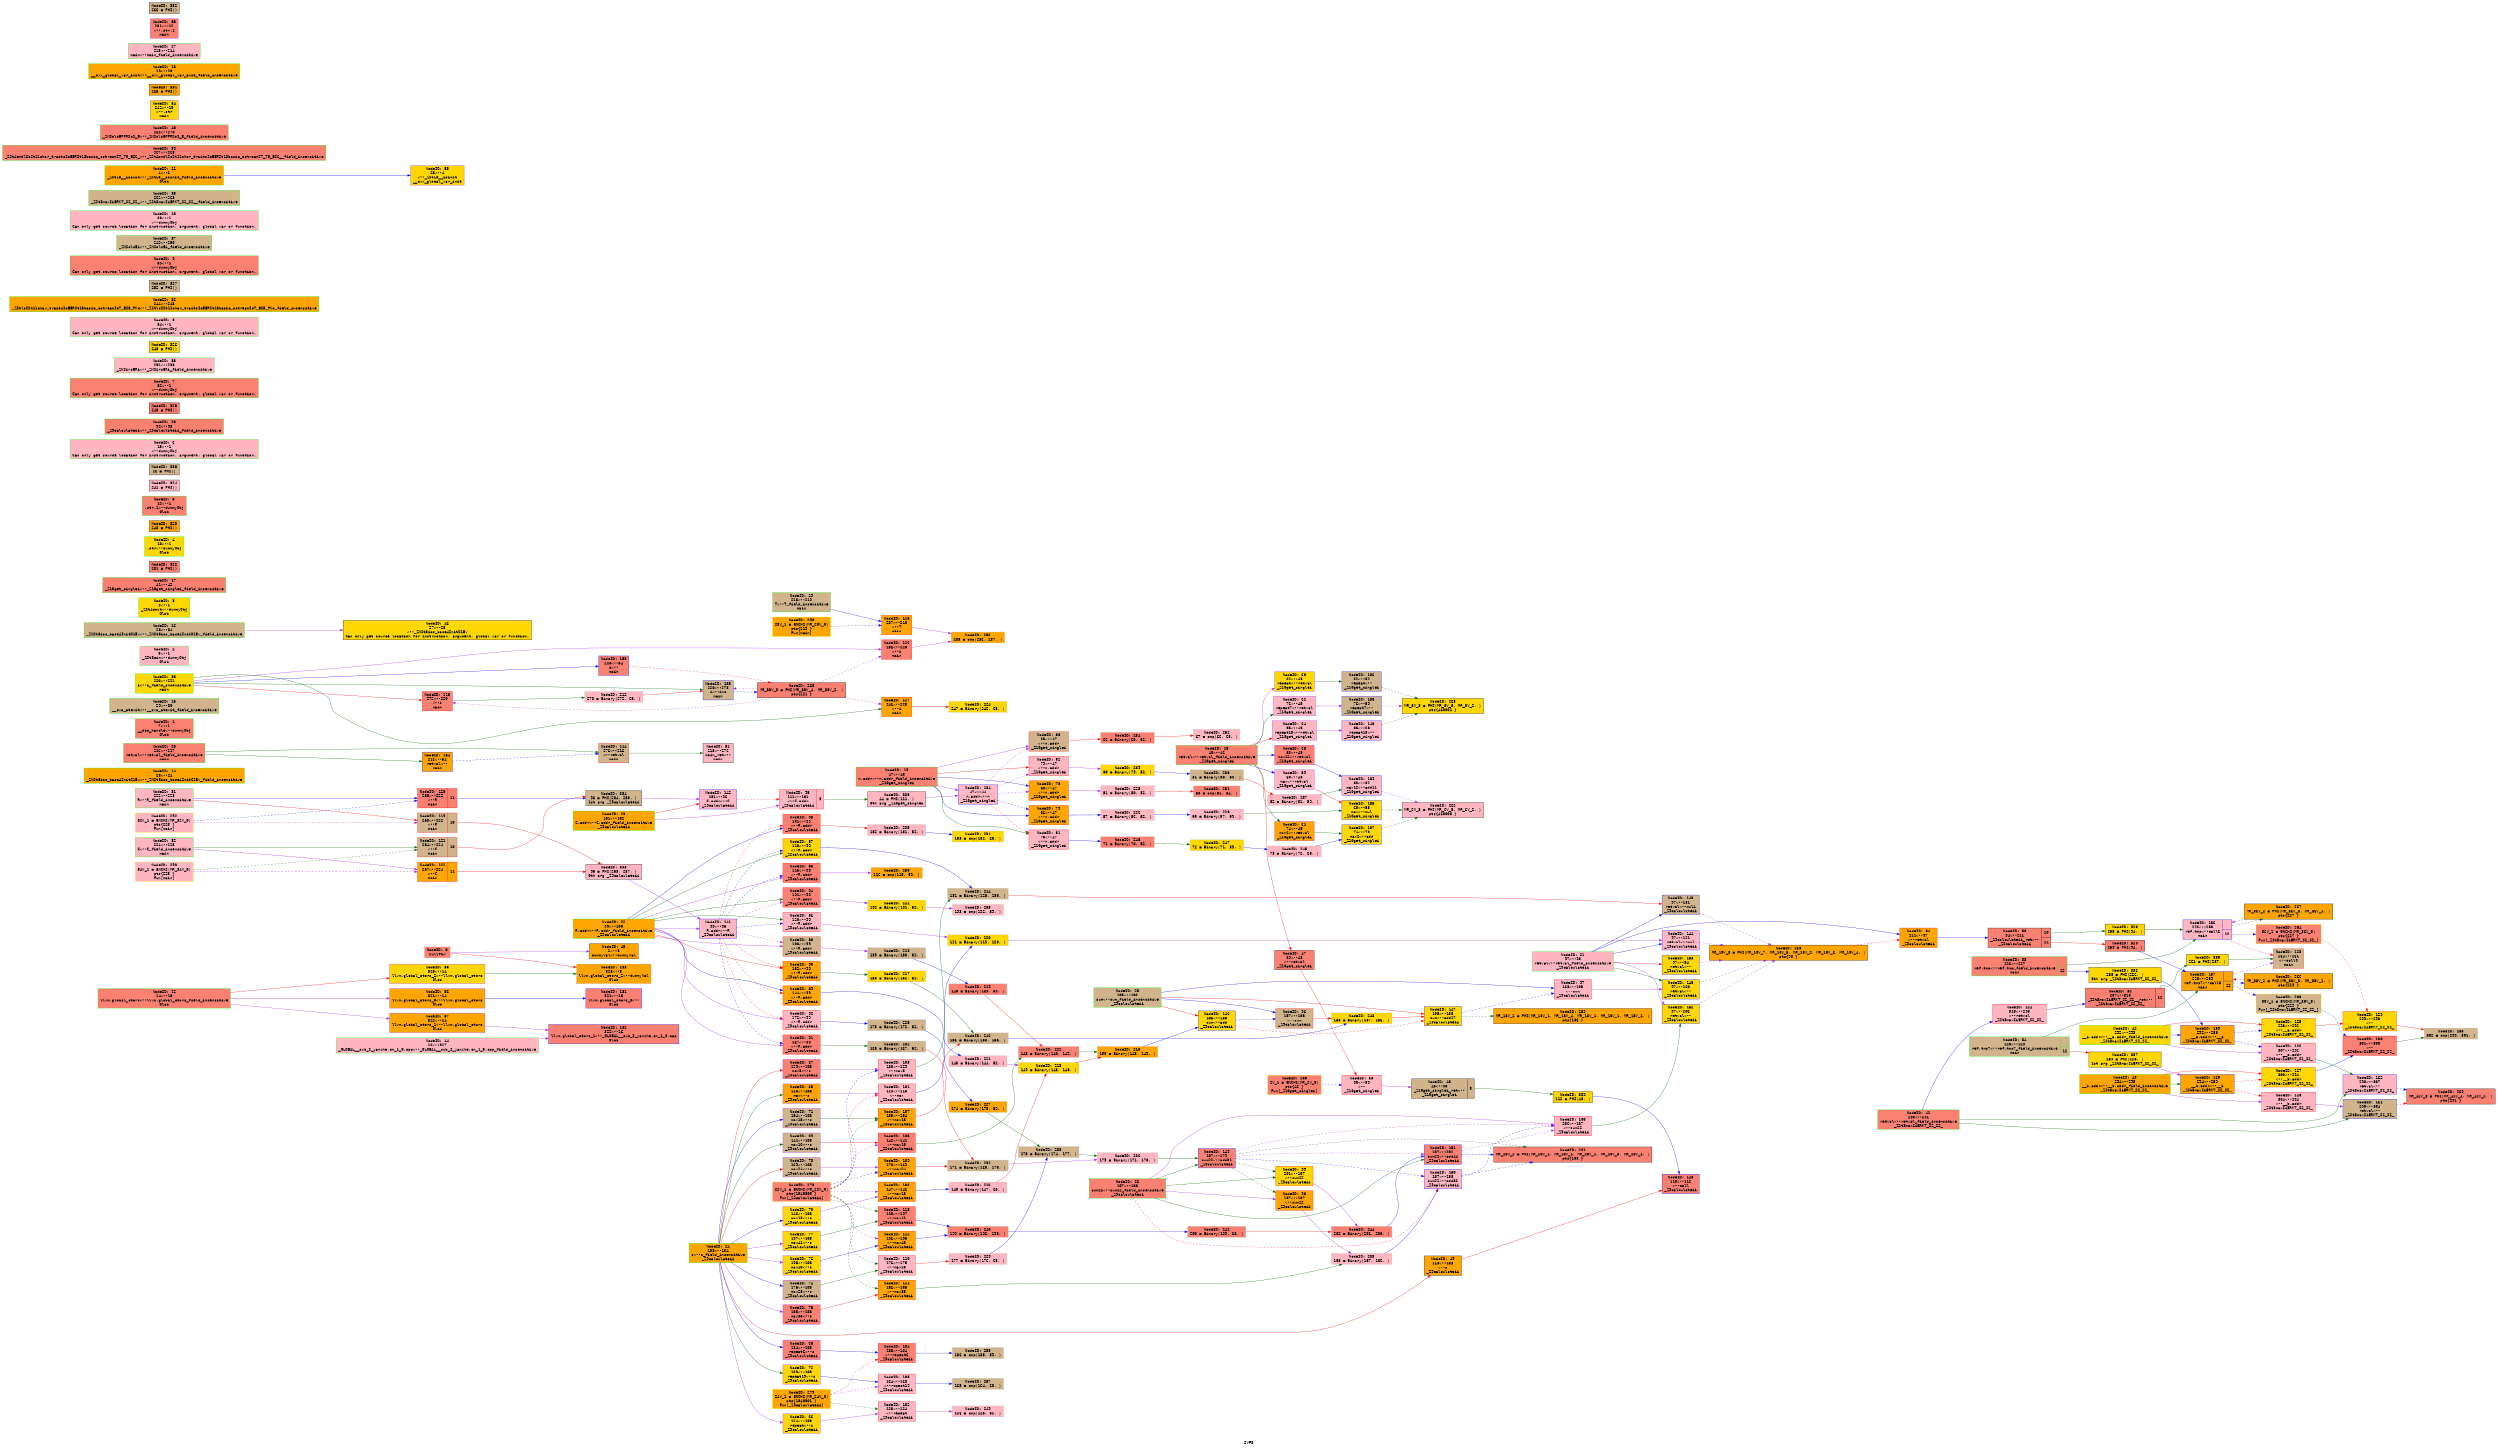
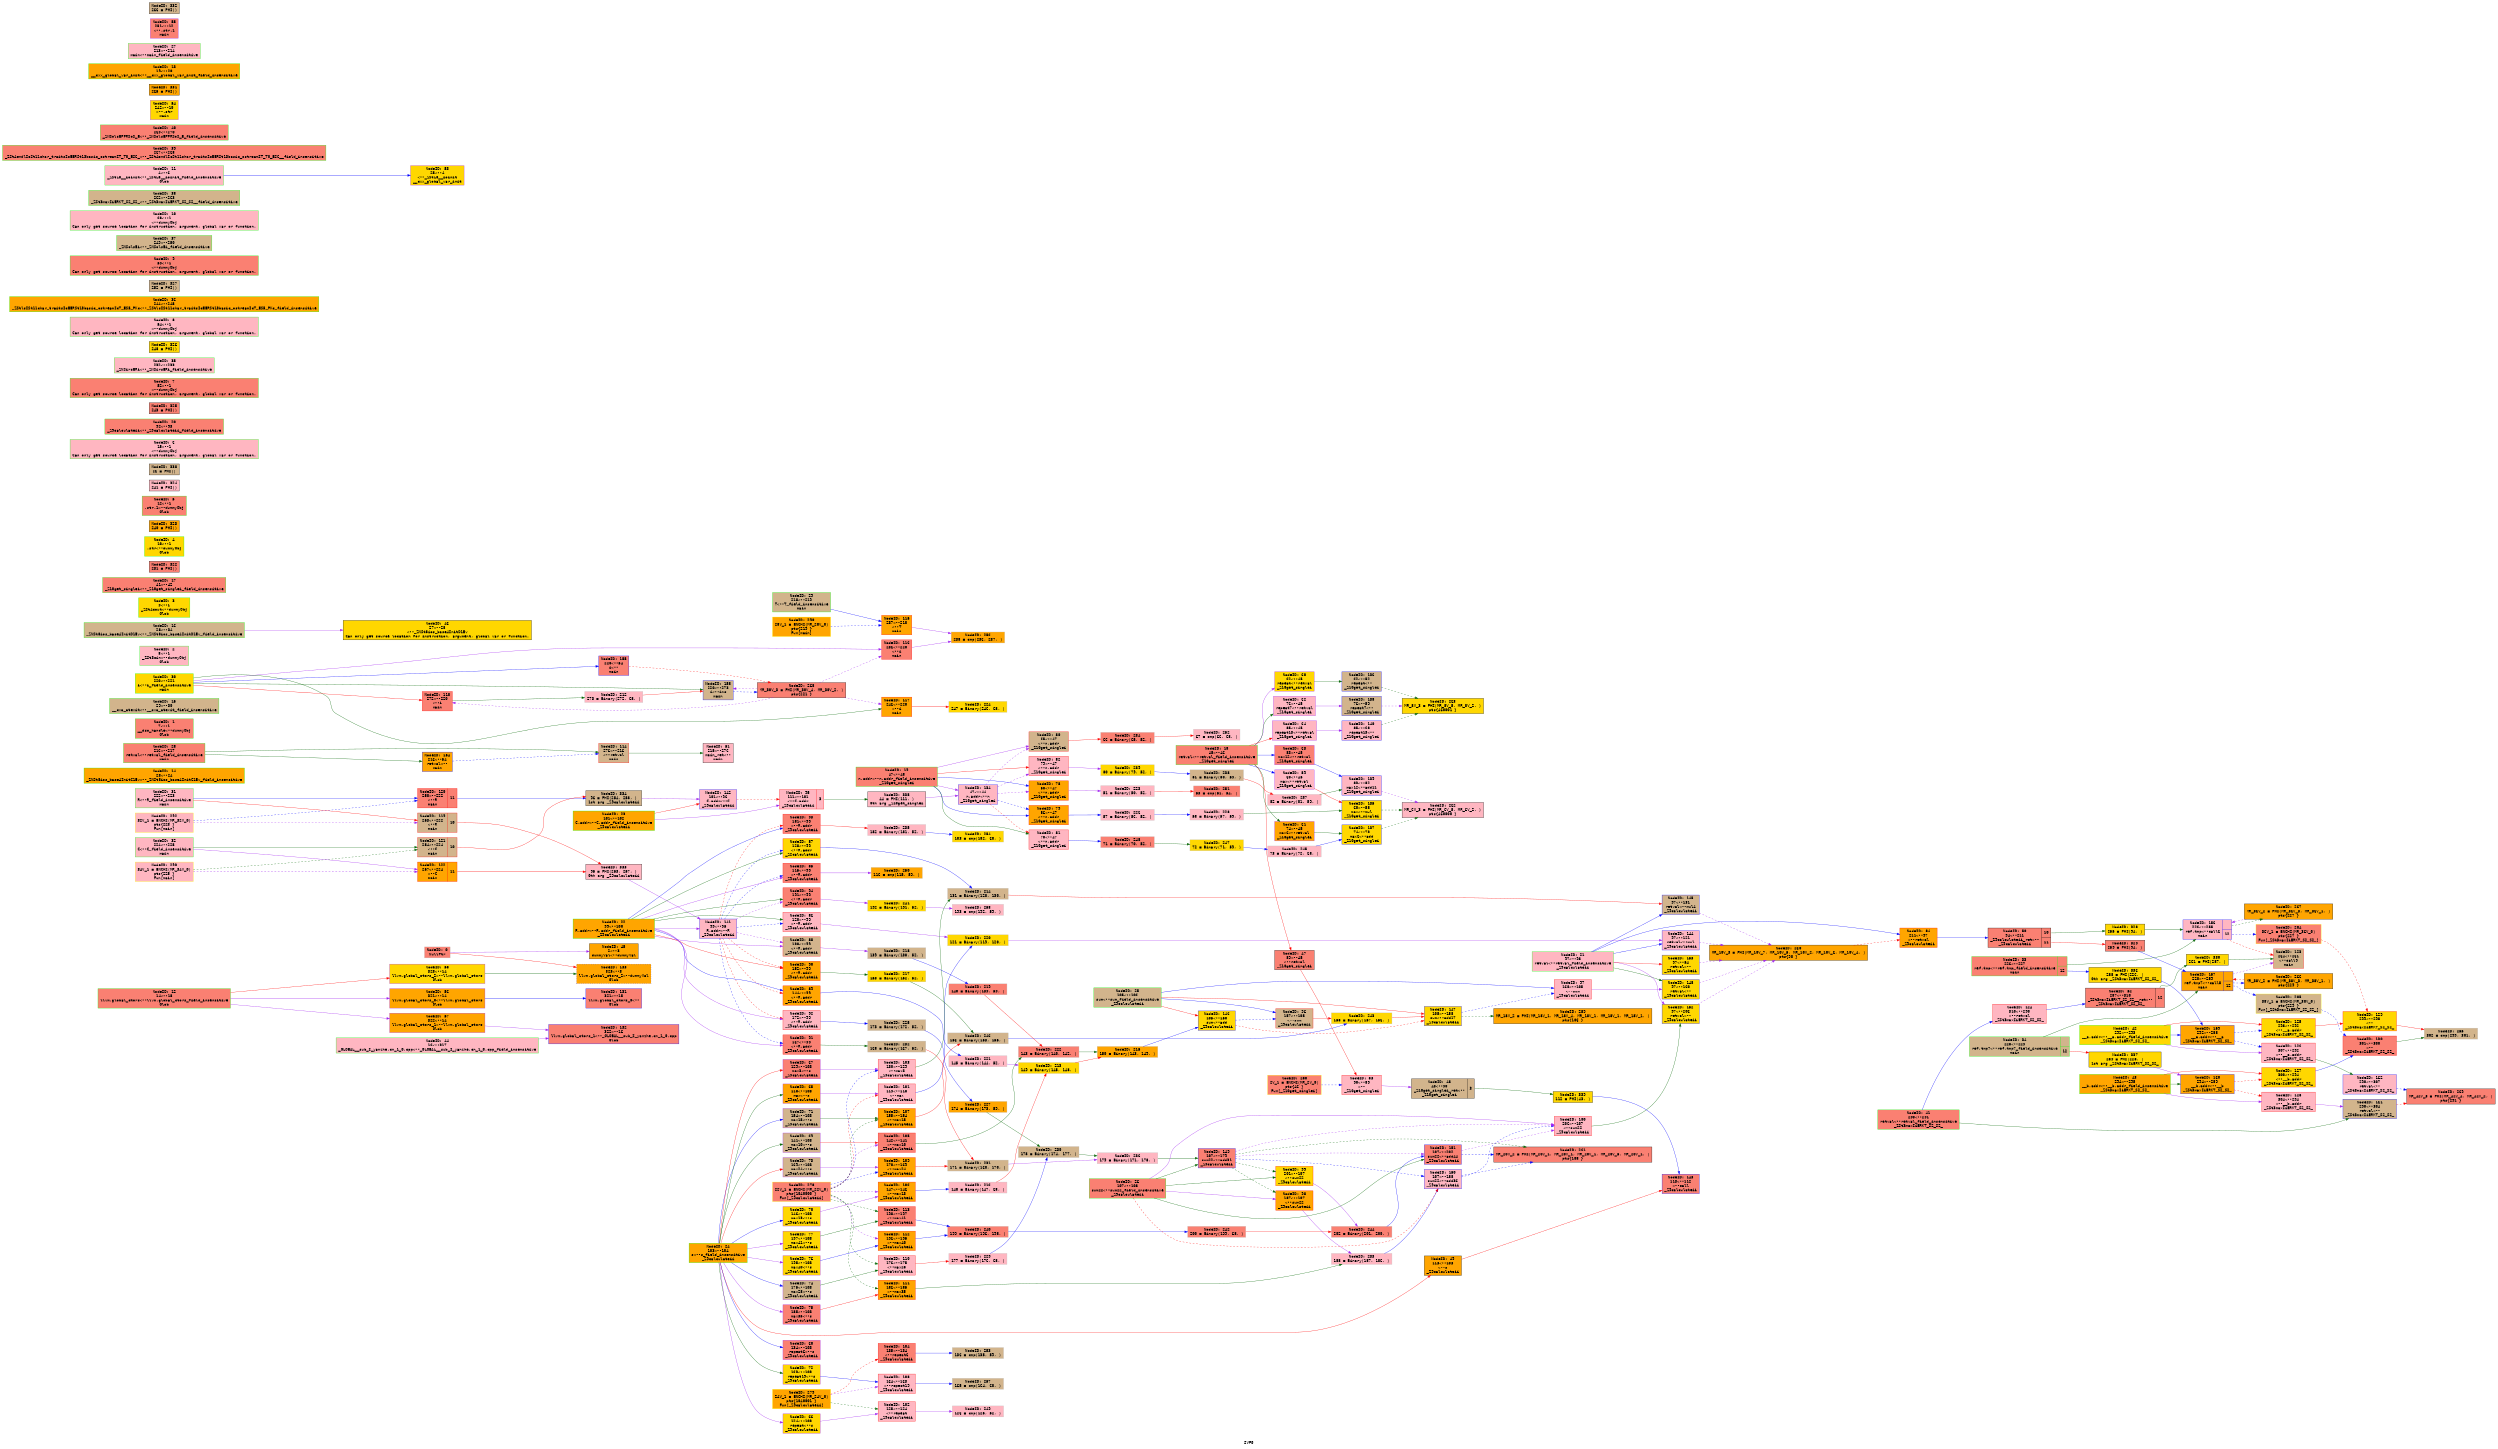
node "NodeID: 11": fillcolor orange -> lightpink
edge "NodeID: 41" -> "NodeID: 162": removed
edge "NodeID: 68" -> "NodeID: 104": removed
